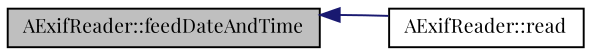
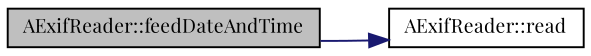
edge "AExifReader::read" -> "AExifReader::feedDateAndTime": reversed
